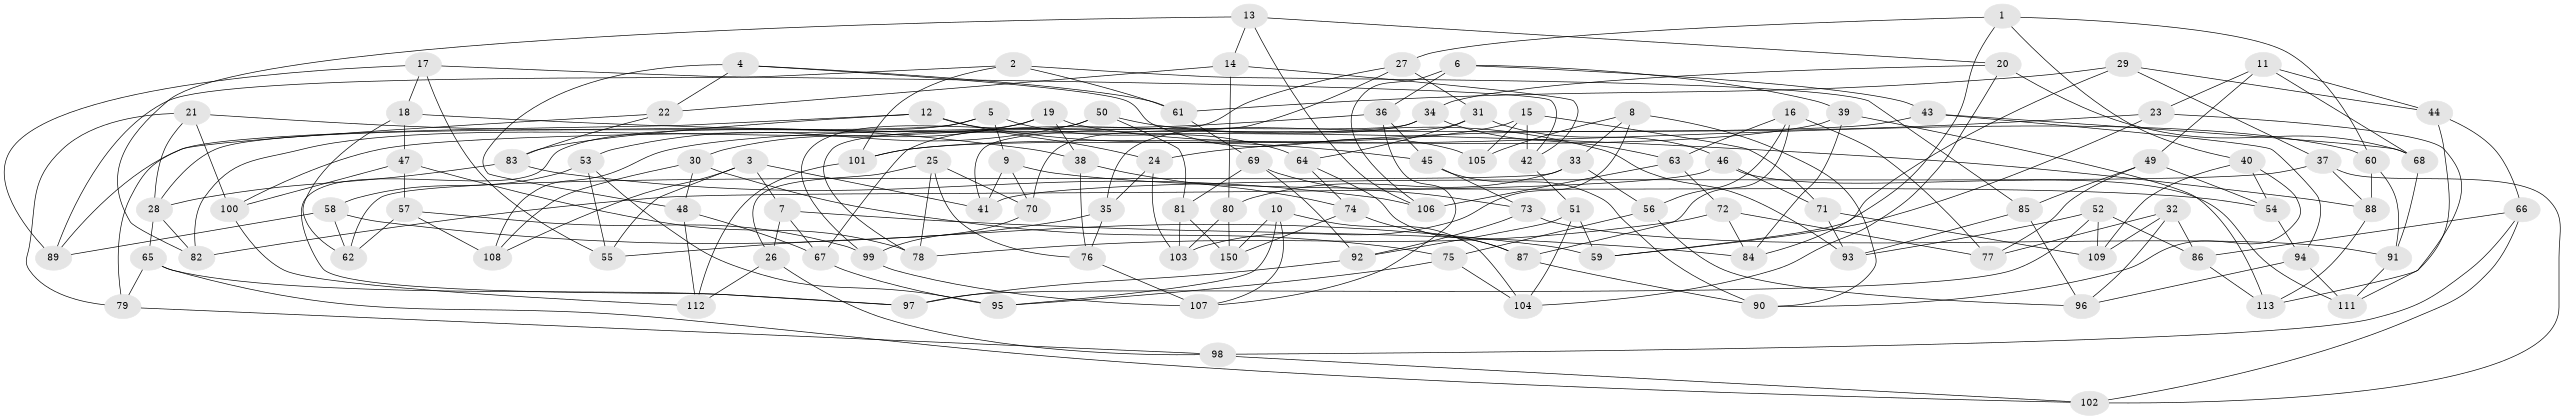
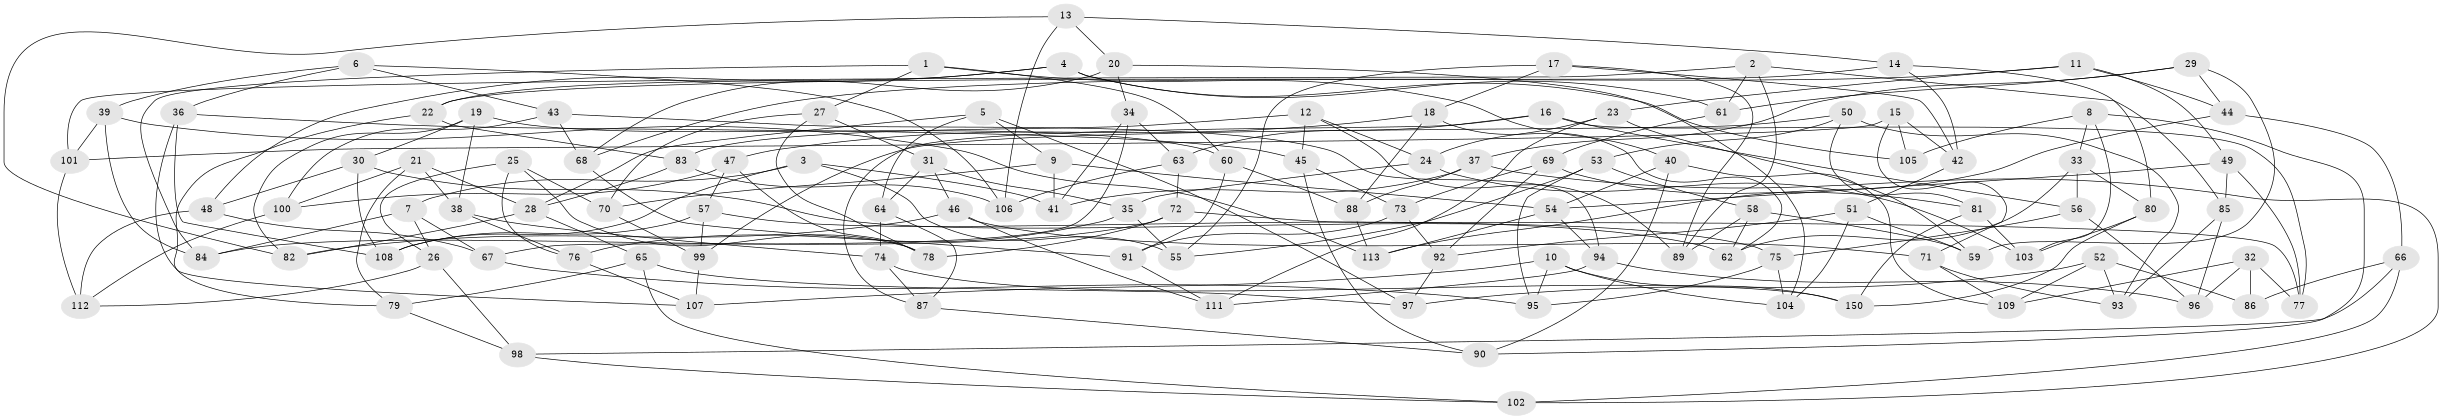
edge "86" -- "113": now "54" -- "113"
